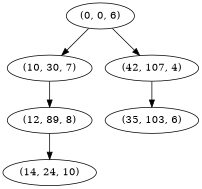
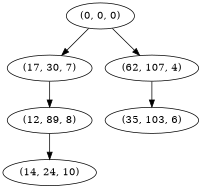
node "(0, 0, 6)": label "(0, 0, 6)" -> "(0, 0, 0)"
node "(10, 30, 7)": label "(10, 30, 7)" -> "(17, 30, 7)"
node "(42, 107, 4)": label "(42, 107, 4)" -> "(62, 107, 4)"
